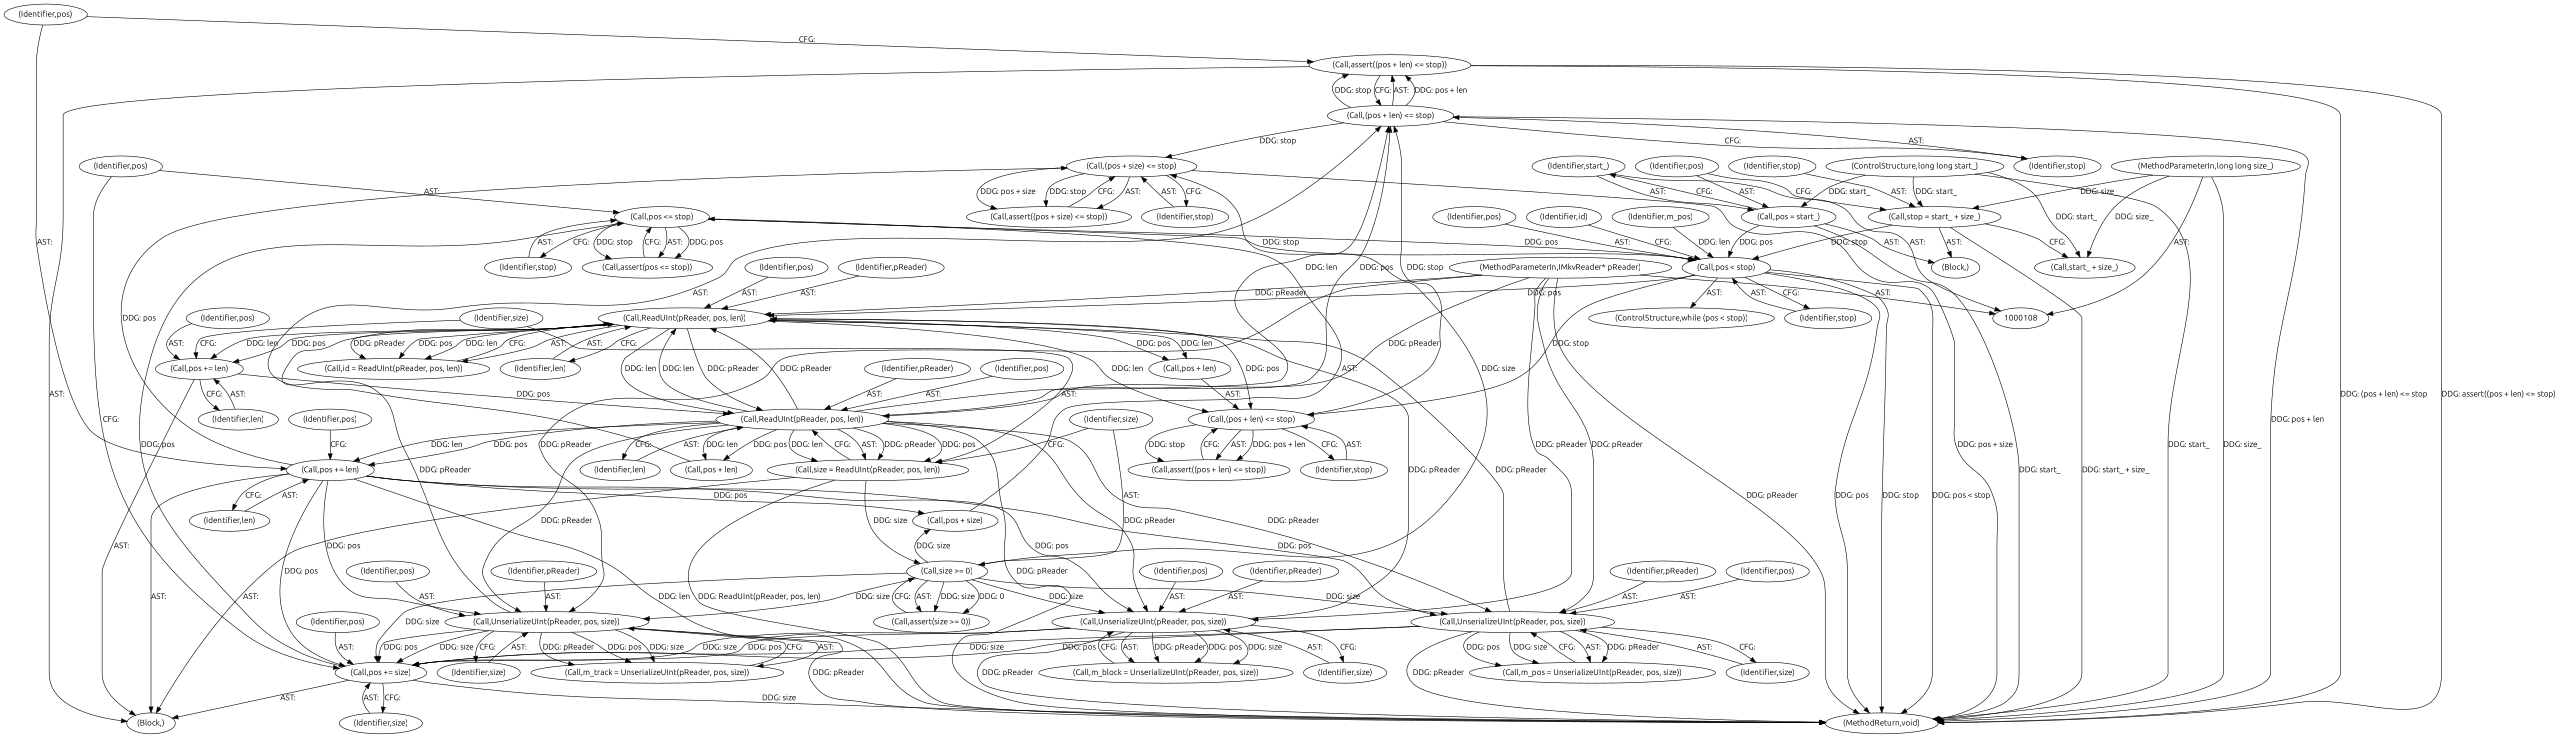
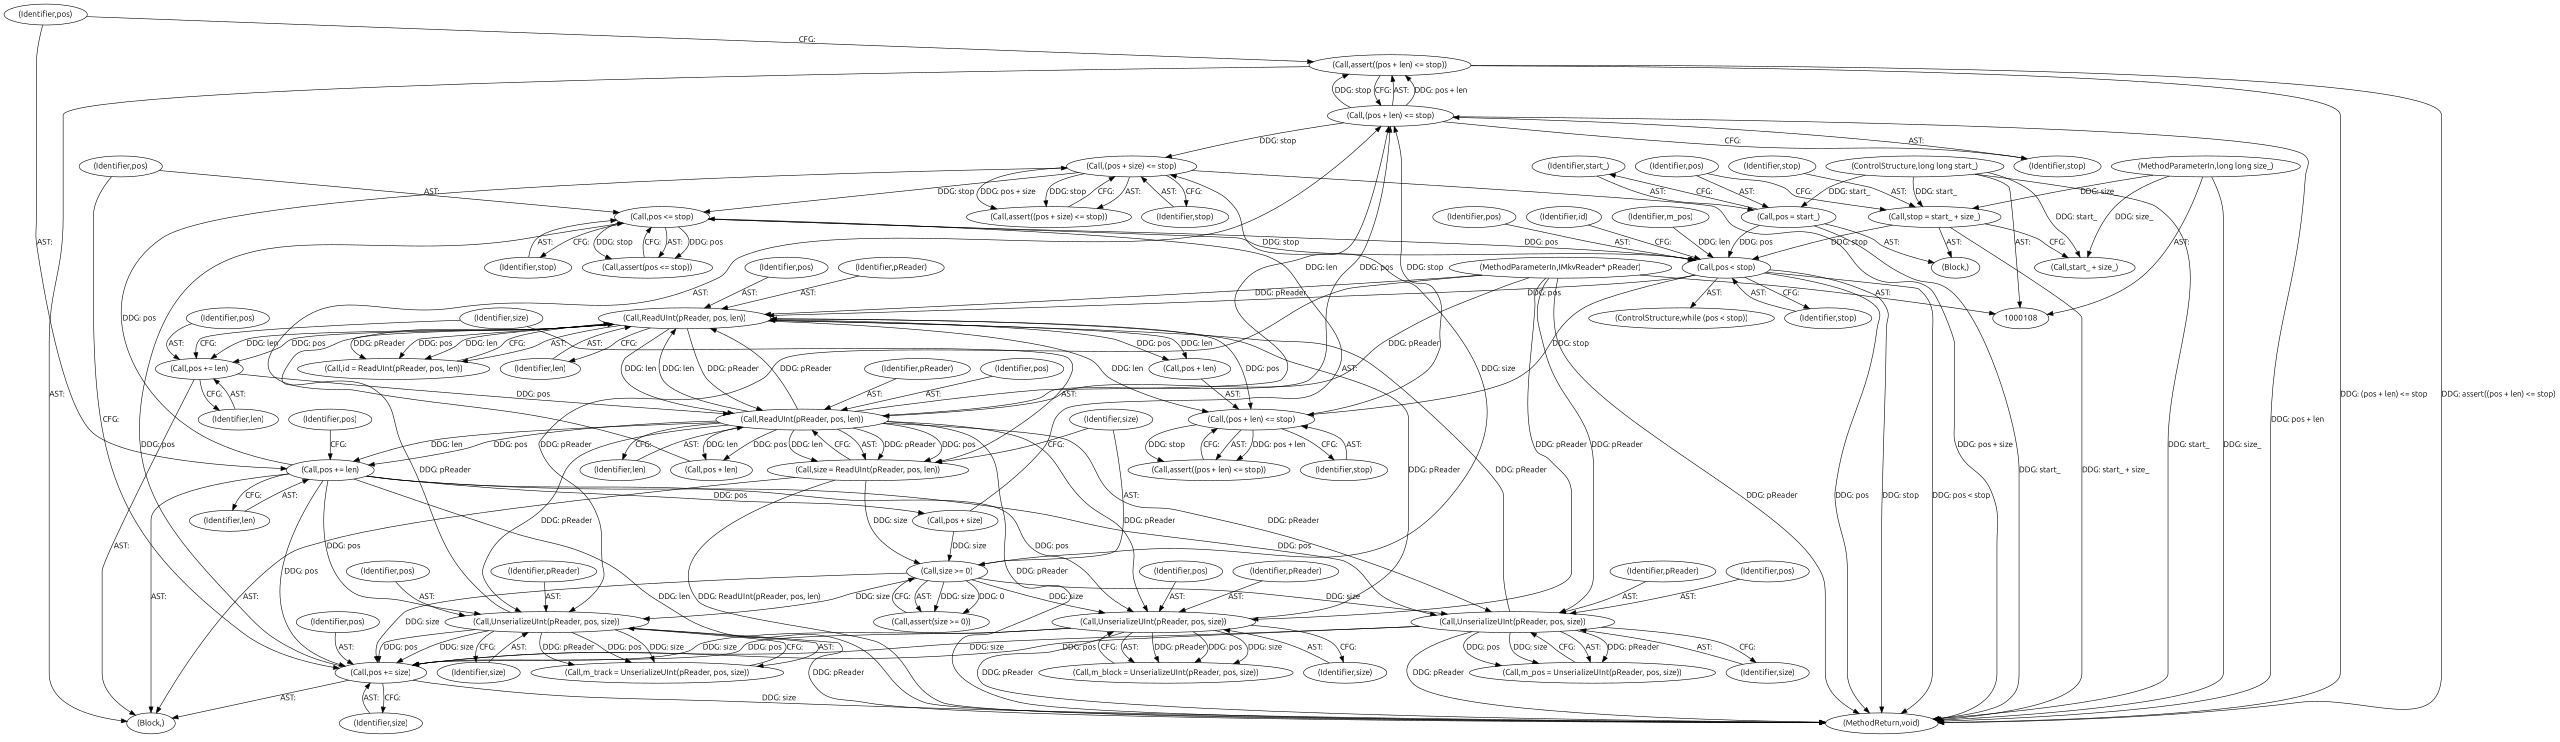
edge "(Call,(pos + size) <= stop)" -> "(Call,pos <= stop)": added, label "DDG: stop"
edge "(Identifier,start_)" -> "1000108": now "(ControlStructure,long long start_)" -> "1000108"
edge "(Call,size >= 0)" -> "(Call,pos + size)": reversed
